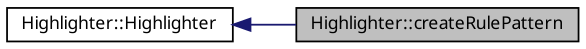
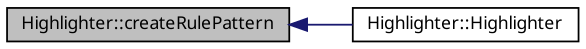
edge "Highlighter::createRulePattern" -> "Highlighter::Highlighter": reversed
